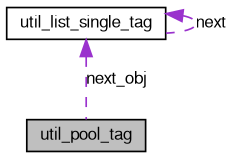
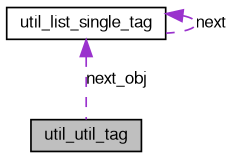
node "util_pool_tag": label "util_pool_tag" -> "util_util_tag"
